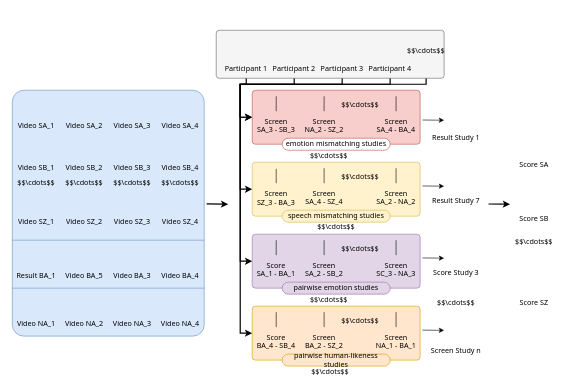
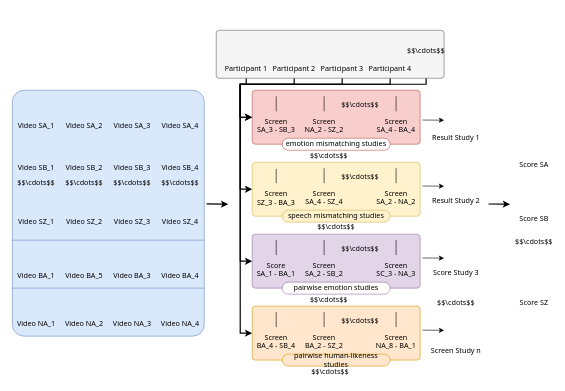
node "Result Study 7": label "Result Study 7" -> "Result Study 2"
node "Result BA_1": label "Result BA_1" -> "Video BA_1"
node "pairwise emotion studies": fillcolor #e1d5e7 -> #ffffff
node "Score BA_4 - SB_4": label "Score BA_4 - SB_4" -> "Screen BA_4 - SB_4"
node "Screen NA_1 - BA_1": label "Screen NA_1 - BA_1" -> "Screen NA_8 - BA_1"
